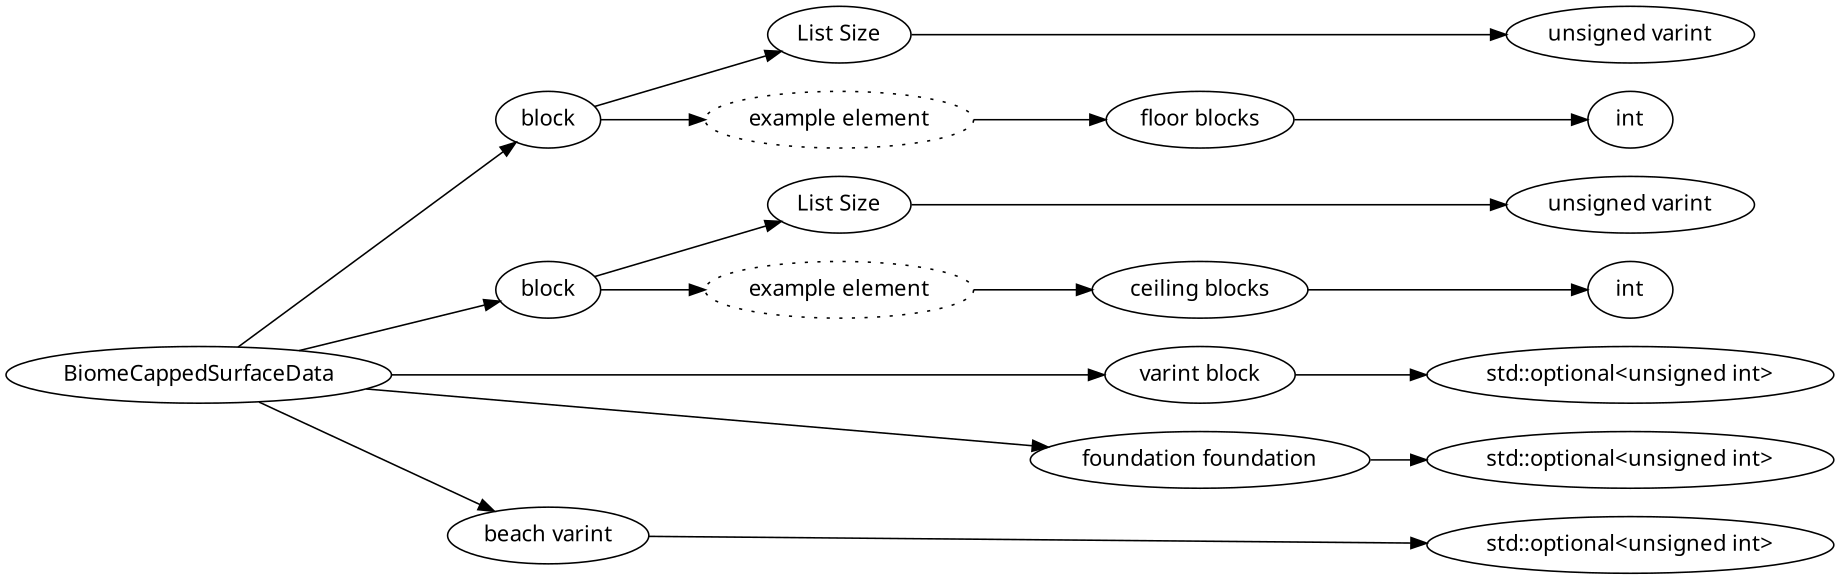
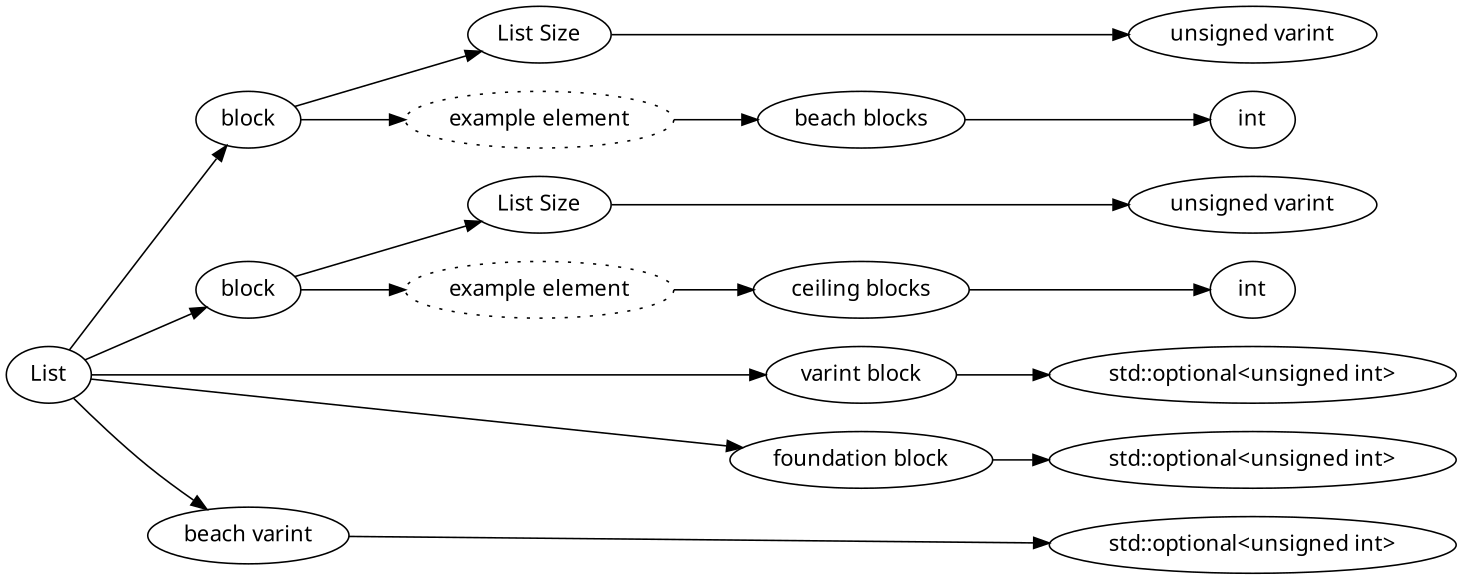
node "floor blocks": label "floor blocks" -> "beach blocks"
node "BiomeCappedSurfaceData": label "BiomeCappedSurfaceData" -> "List"
node "foundation foundation": label "foundation foundation" -> "foundation block"
